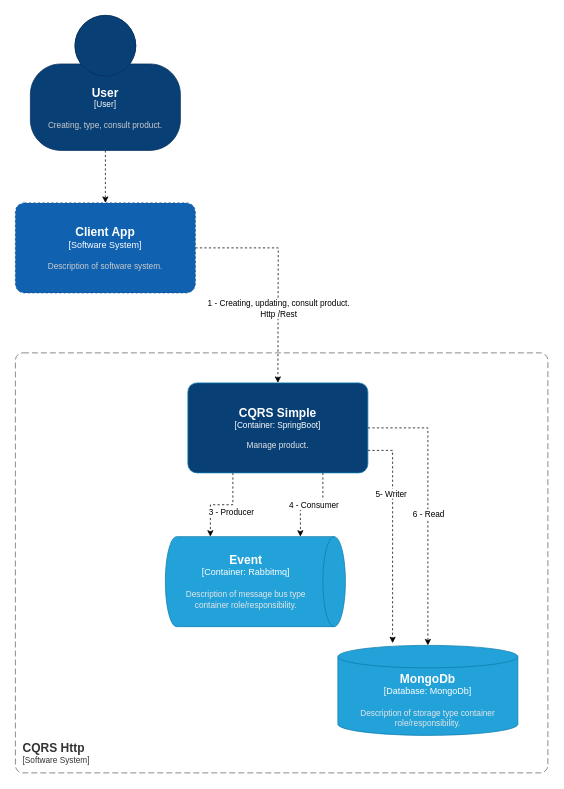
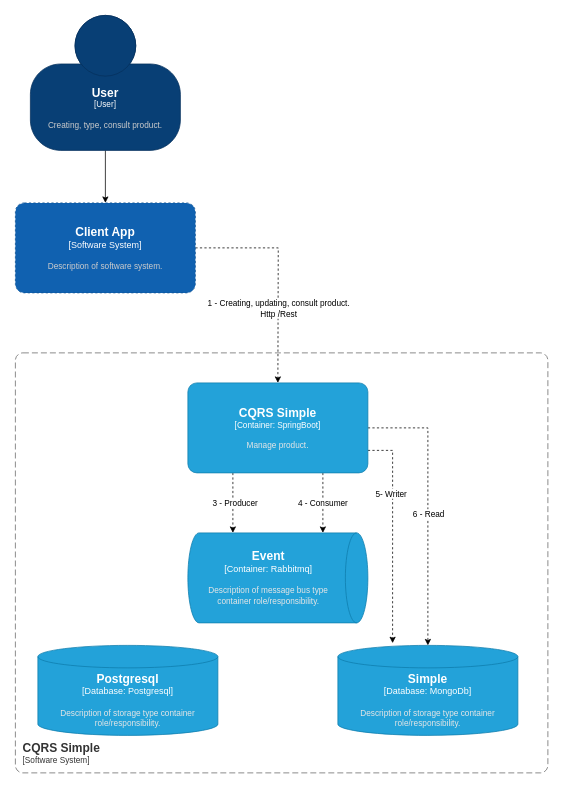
edge "User [User] Creating, type, consult product." -> "Client App [Software System] Description of software system.": style dashed -> solid
node "CQRS Simple [Container: SpringBoot] Manage product.": fillcolor #083f75 -> #23a2d9
node "Event [Container: Rabbitmq] Description of message bus type container role/responsibility.": moved (255, 582) -> (278, 578)
node "Postgresql [Database: Postgresql] Description of storage type container role/responsibility.": added
node "MongoDb [Database: MongoDb] Description of storage type container role/responsibility.": label "MongoDb [Database: MongoDb] Description of storage type container role/responsibility." -> "Simple [Database: MongoDb] Description of storage type container role/responsibility."
node "CQRS Http [Software System]": label "CQRS Http [Software System]" -> "CQRS Simple [Software System]"
